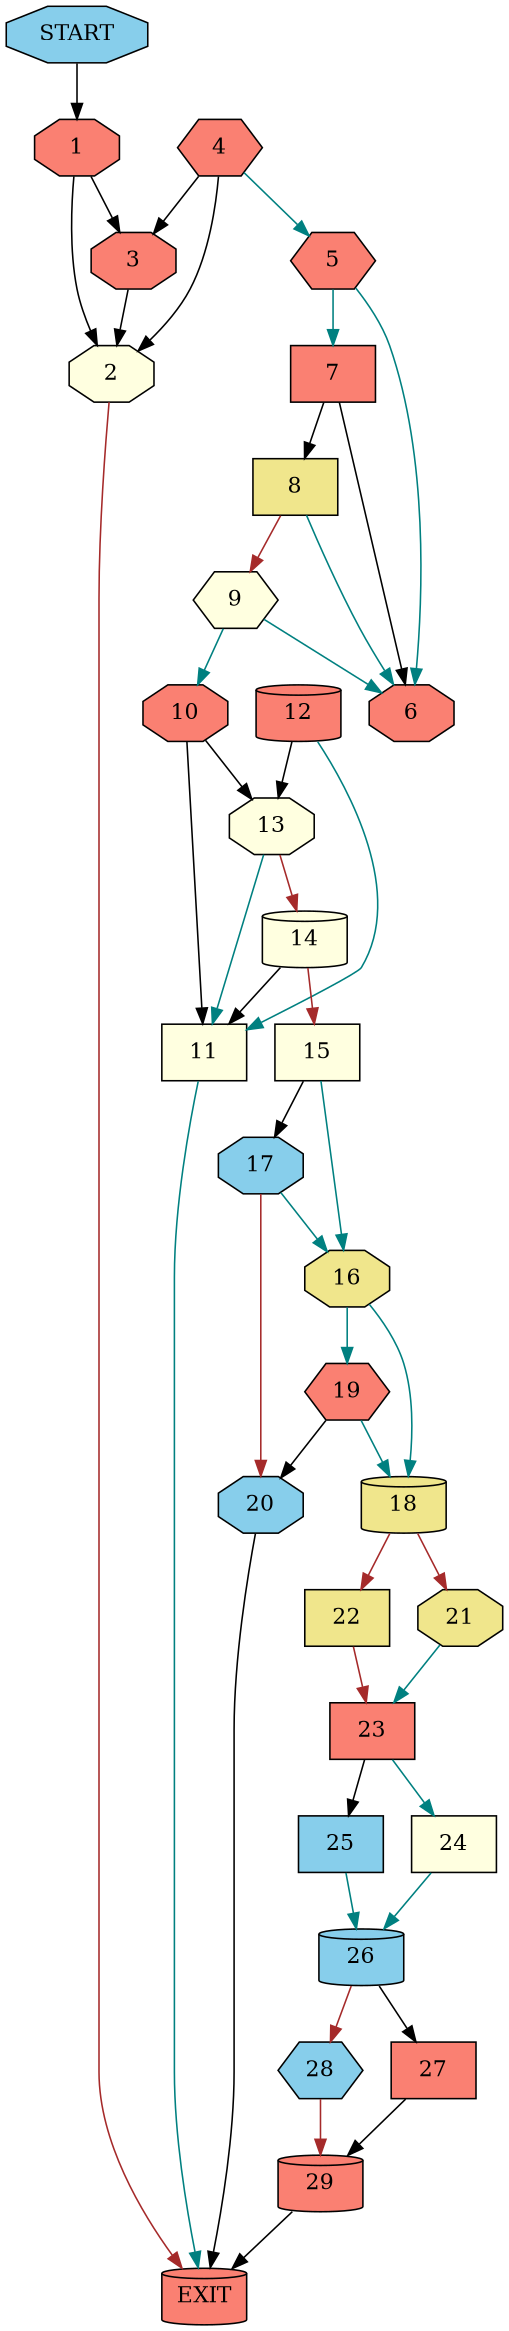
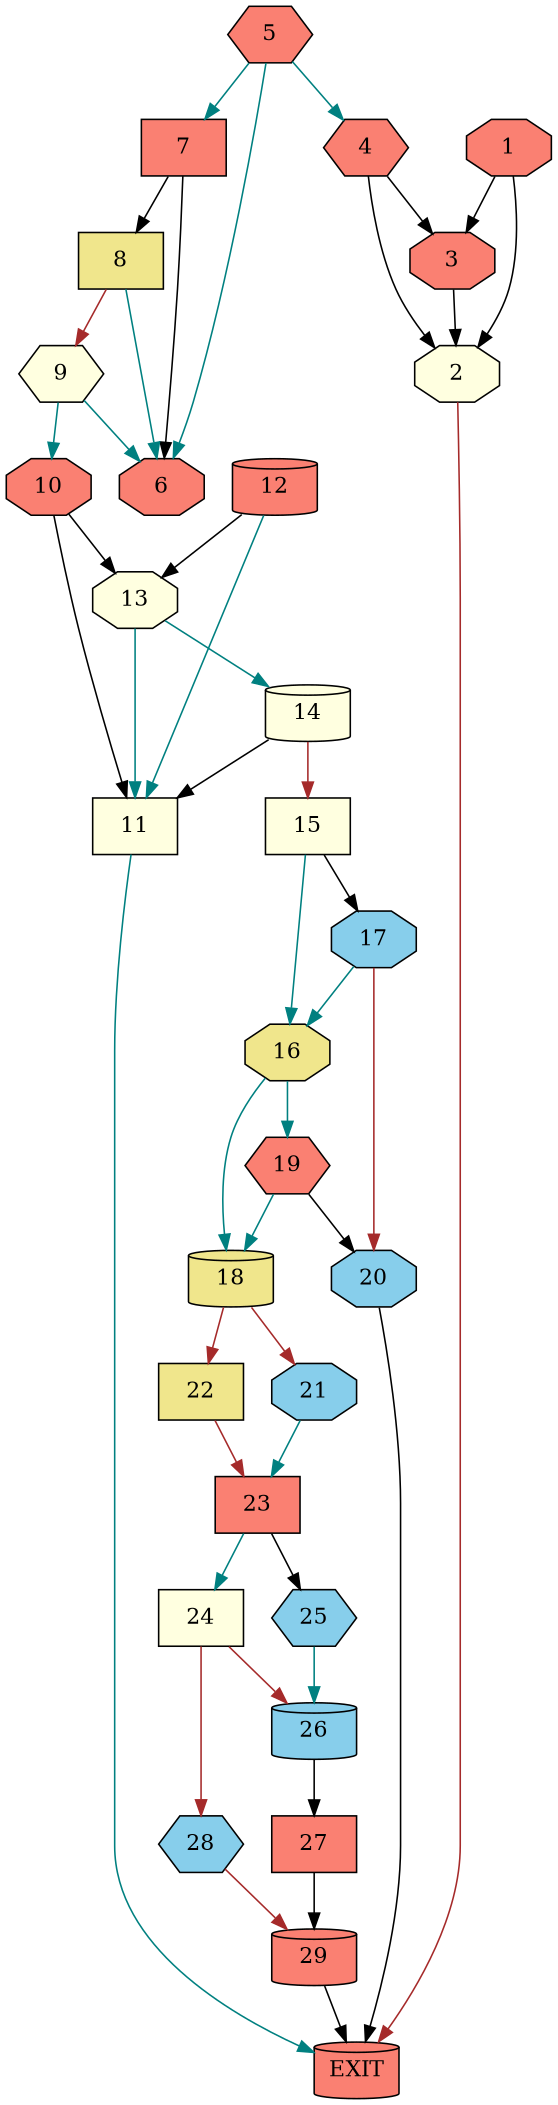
node "START": removed
edge "4" -> "5": reversed
edge "13" -> "14": color brown -> teal
node "21": fillcolor khaki -> skyblue
node "25": shape box -> hexagon
edge "24" -> "26": color teal -> brown
edge "26" -> "28": now "24" -> "28"
